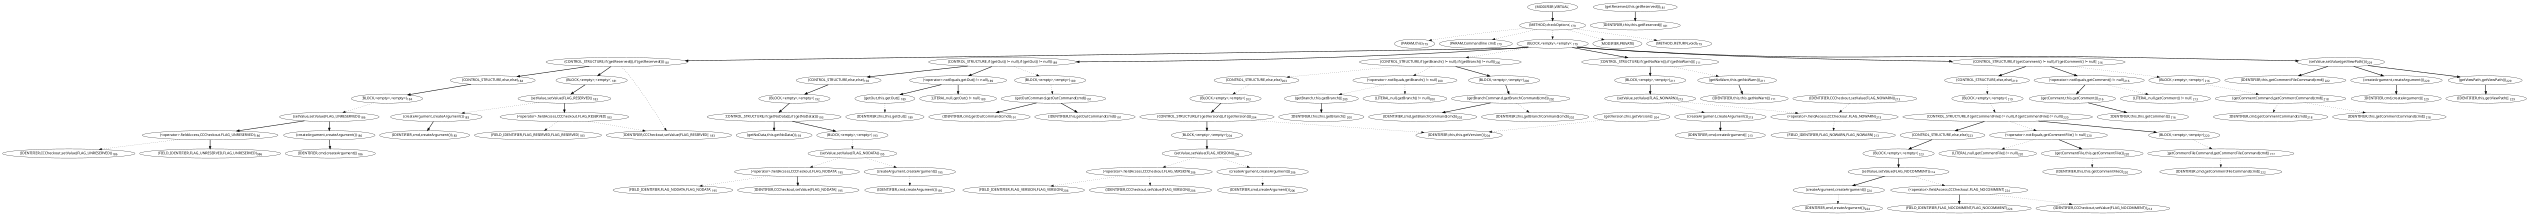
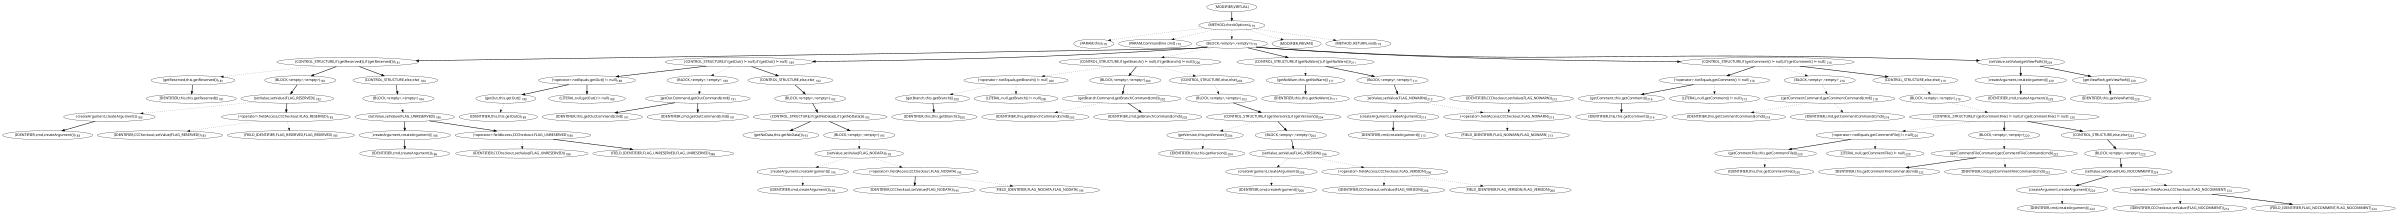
edge "(setValue,setValue(getViewPath()))" -> "(IDENTIFIER,this,getCommentFileCommand(cmd))": now "(getCommentFileCommand,getCommentFileCommand(cmd))" -> "(IDENTIFIER,this,getCommentFileCommand(cmd))"
edge "(CONTROL_STRUCTURE,if (getReserved()),if (getReserved()))" -> "(IDENTIFIER,CCCheckout,setValue(FLAG_RESERVED))": now "(CONTROL_STRUCTURE,if (getReserved()),if (getReserved()))" -> "(getReserved,this.getReserved())"
edge "(CONTROL_STRUCTURE,if (getVersion()),if (getVersion()))" -> "(IDENTIFIER,this,this.getVersion())": now "(CONTROL_STRUCTURE,if (getVersion()),if (getVersion()))" -> "(getVersion,this.getVersion())"
